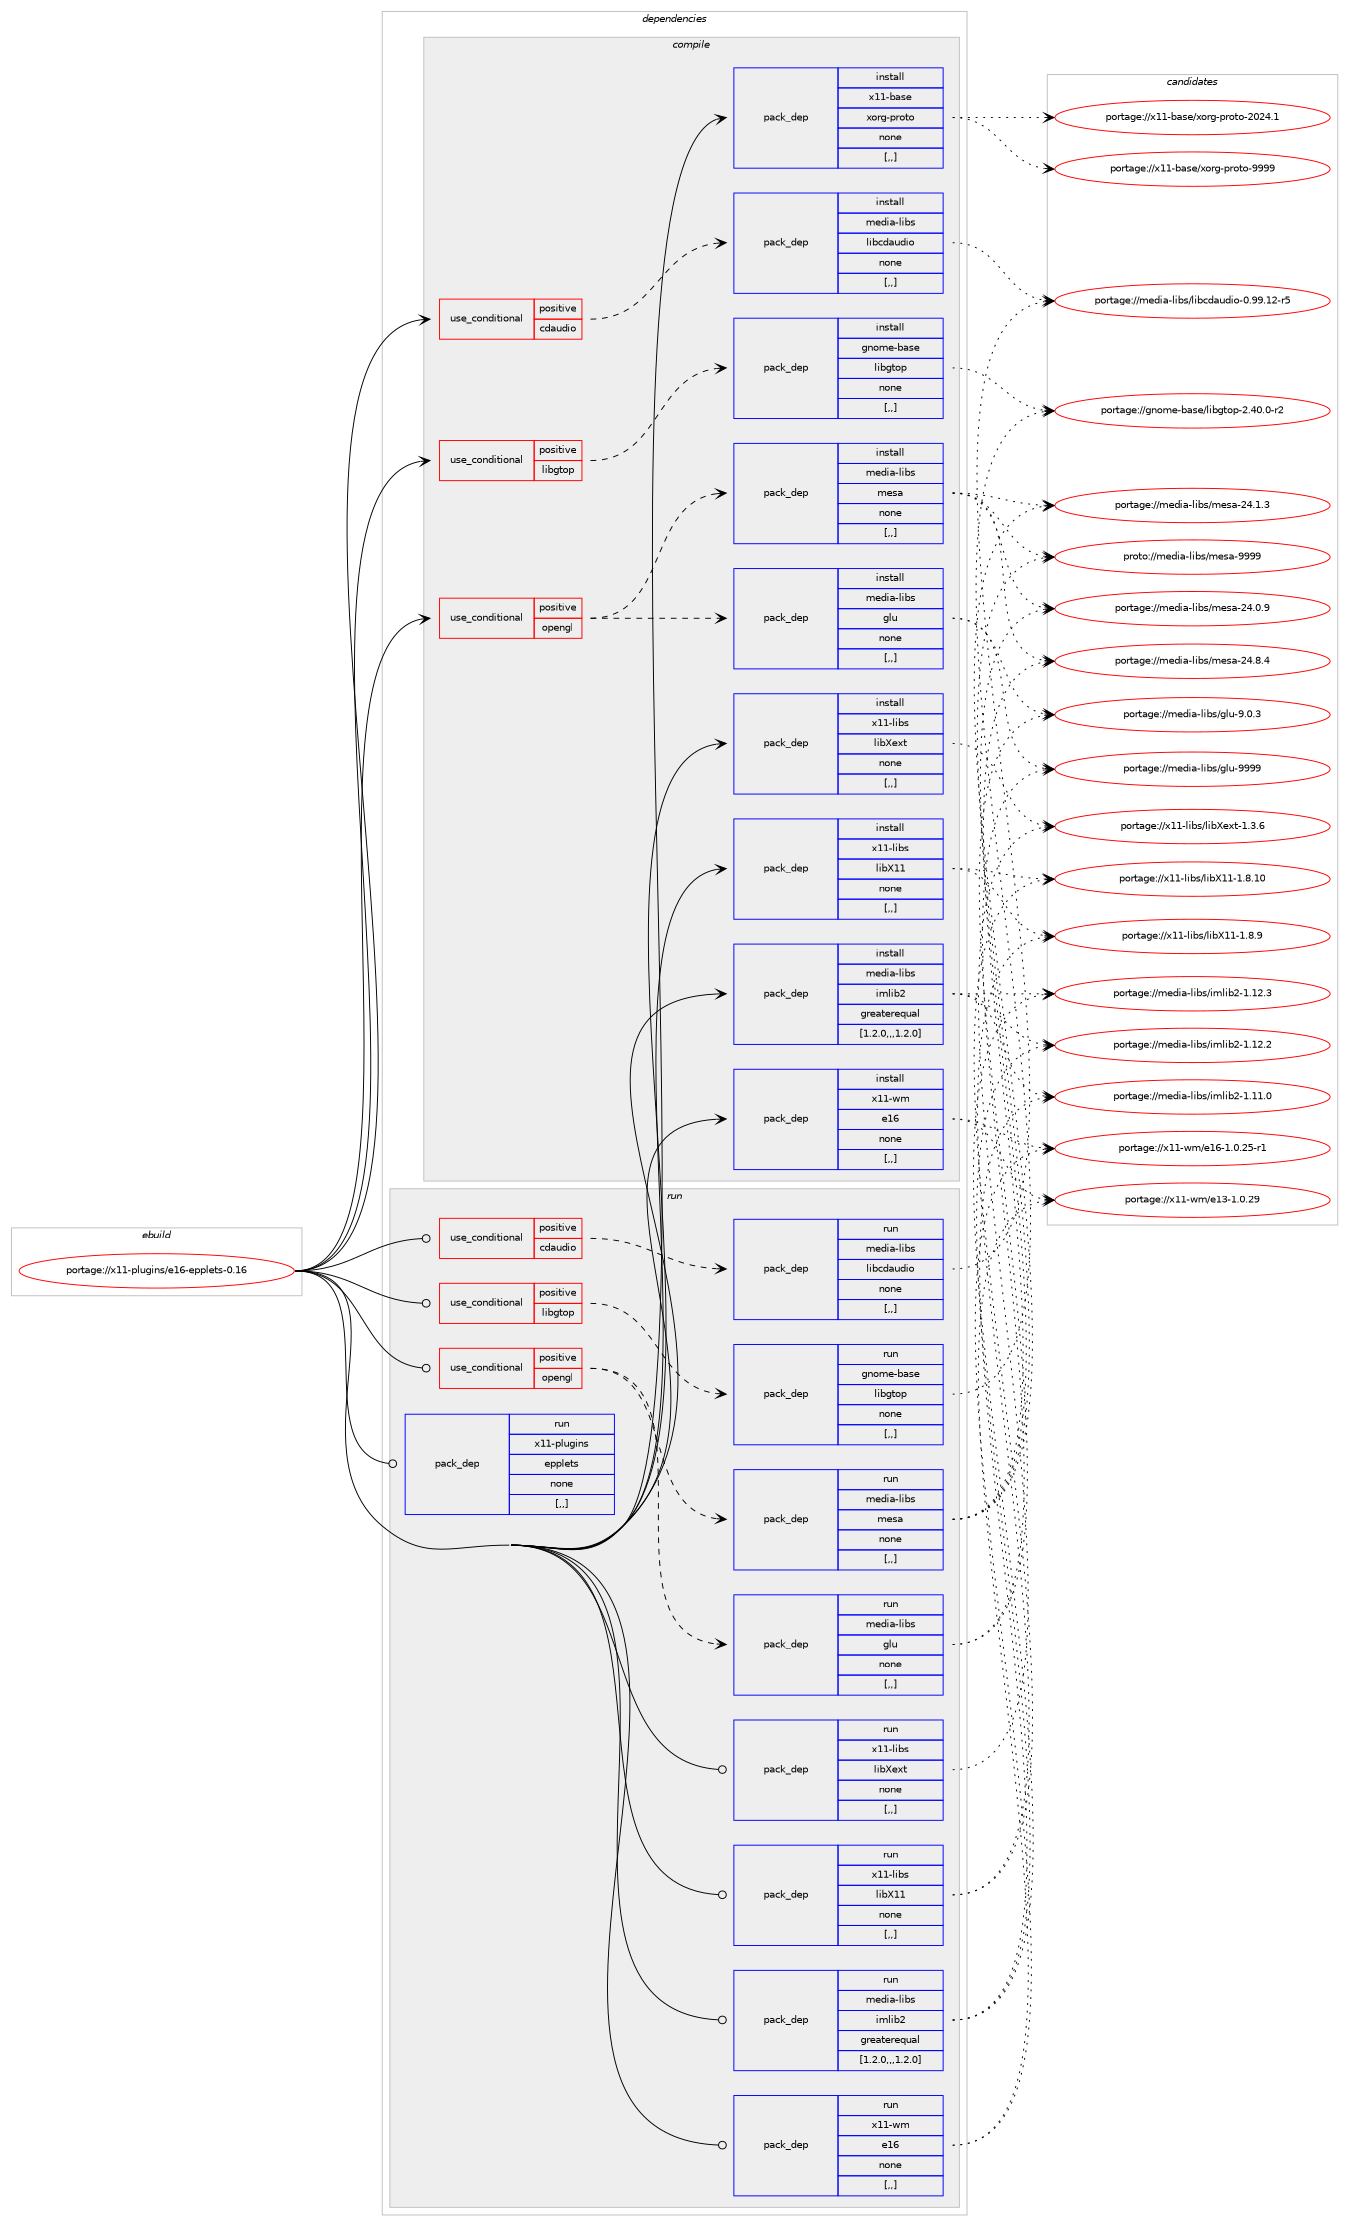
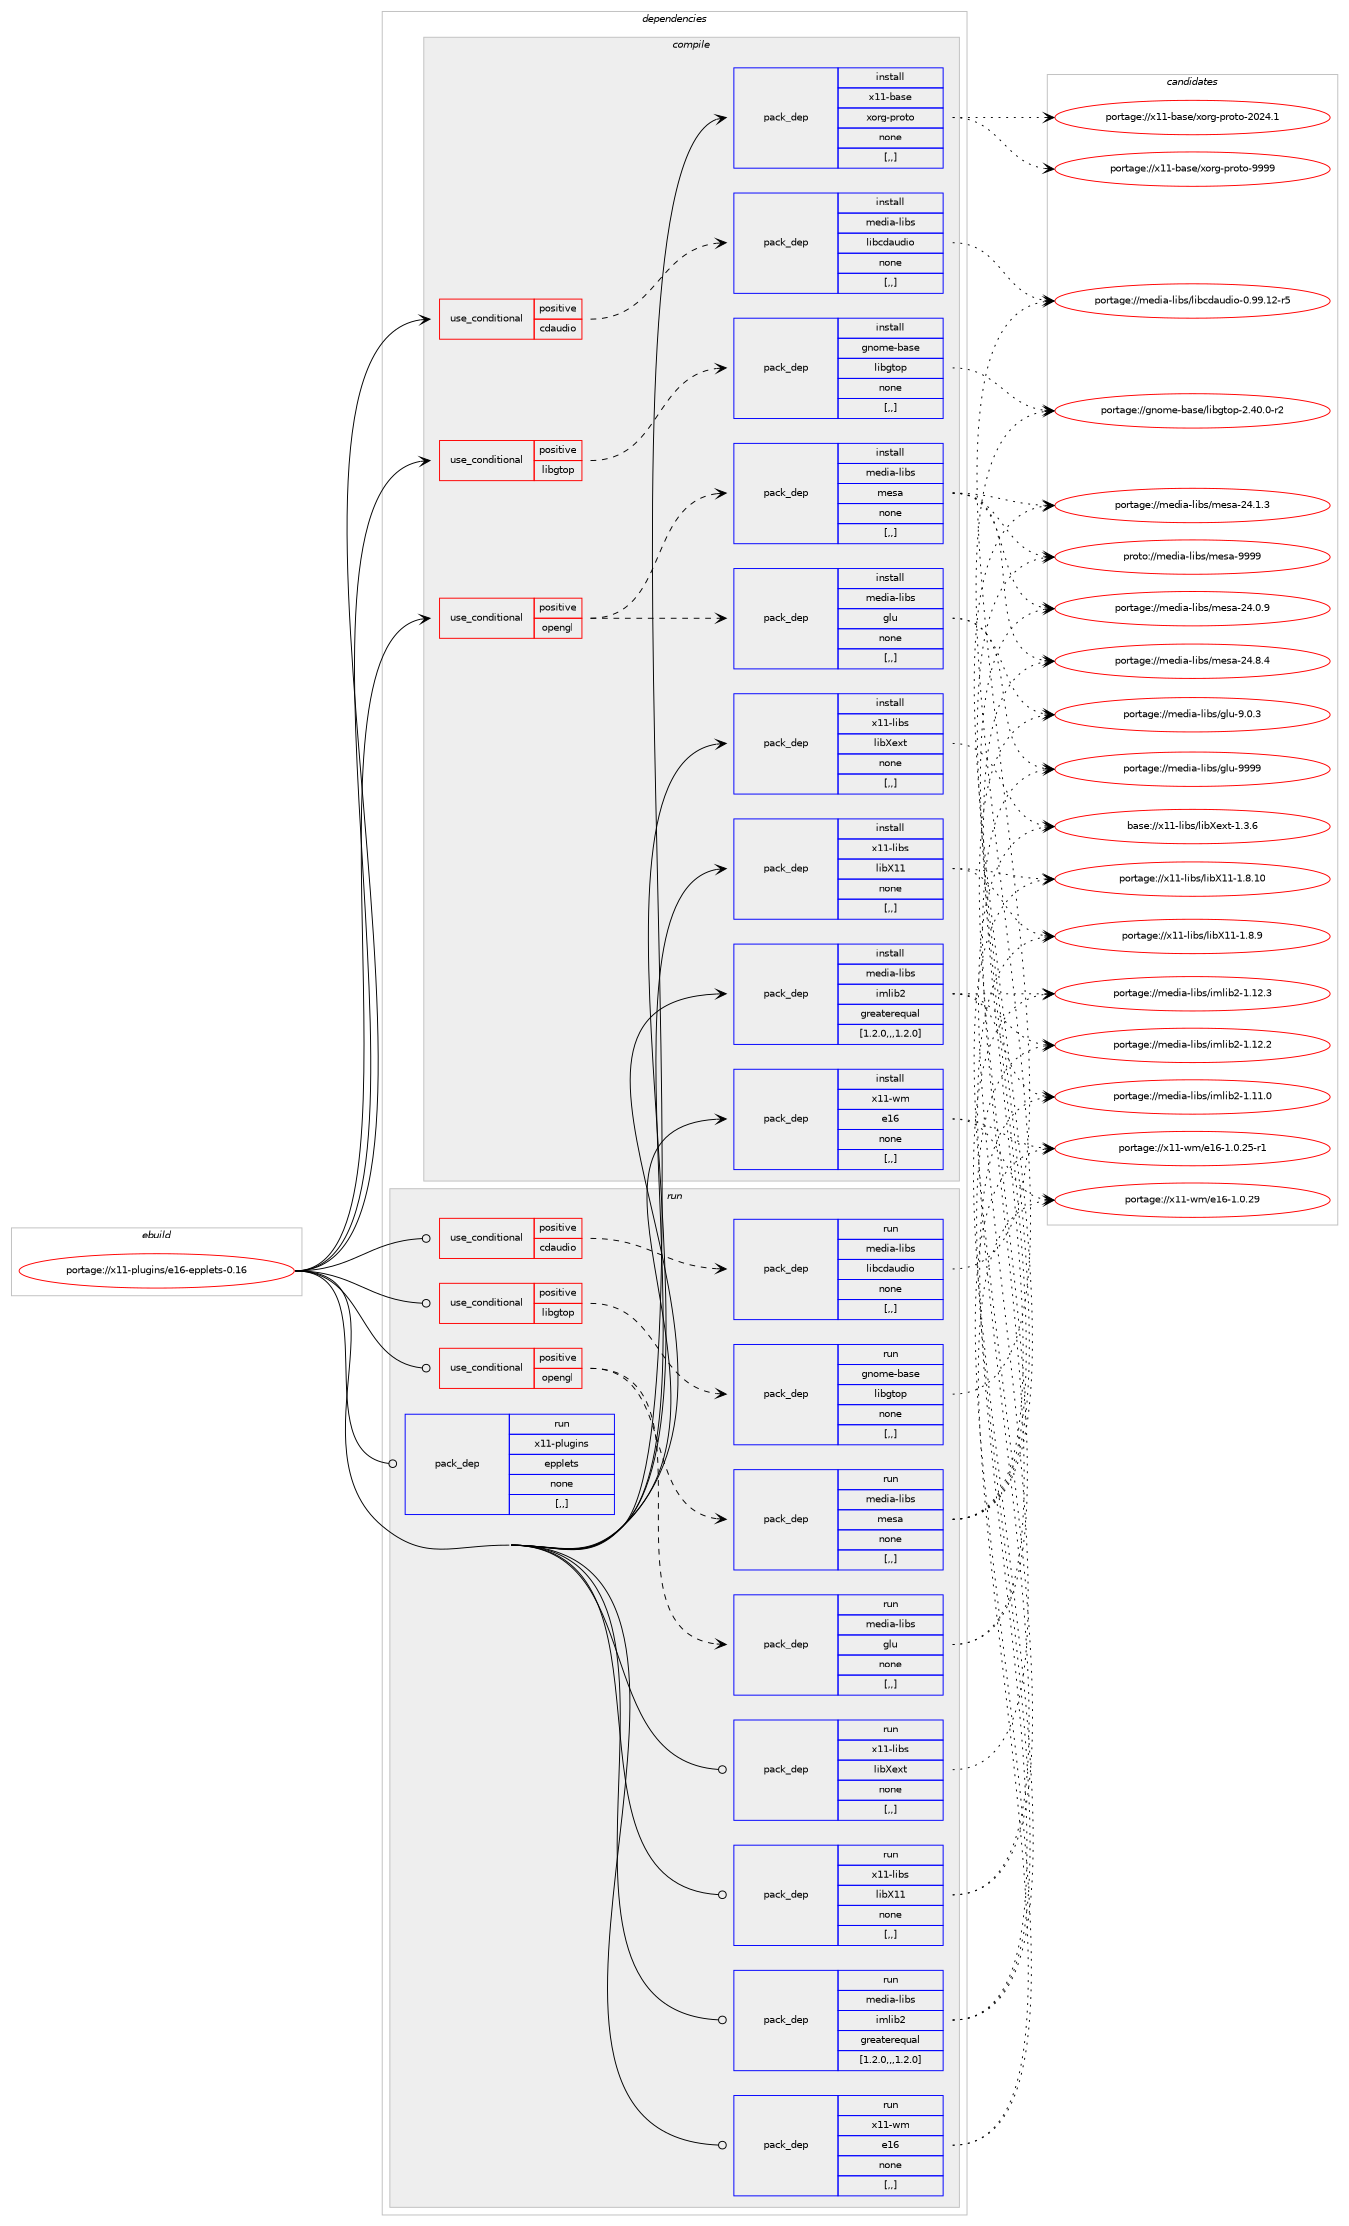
node "portage://x11-libs/libXext-1.3.6": label "portage://x11-libs/libXext-1.3.6" -> "base://x11-libs/libXext-1.3.6"
node "portage://x11-wm/e13-1.0.29": label "portage://x11-wm/e13-1.0.29" -> "portage://x11-wm/e16-1.0.29"
